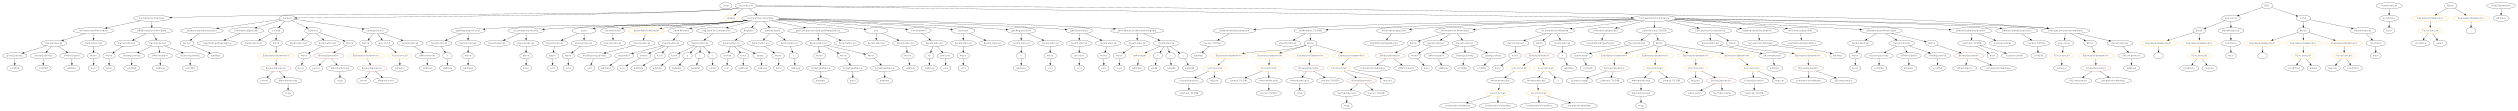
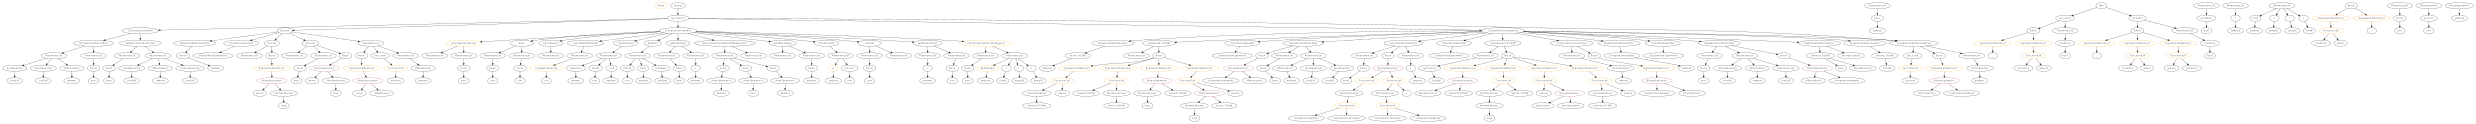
node "Enter": color black -> orange
edge "SourceUnit" -> "solidity": reversed
node "solidity": color orange -> black
node "cond": label "cond" -> "invariant"
node "getRegistrantFund": removed
node "isCompetitionActive": color black -> orange
node "batchAddToWhitelist": color orange -> black
node "registerForCompetition": removed
node "pre": label "pre" -> "getMelonAsset"
node "getEtherValue": removed
node "termsAndConditionsAreSigned": color black -> orange
node "maxBuyinQuantity": color black -> orange
node "bytes": label "bytes" -> "manager"
node "to": color black -> orange
